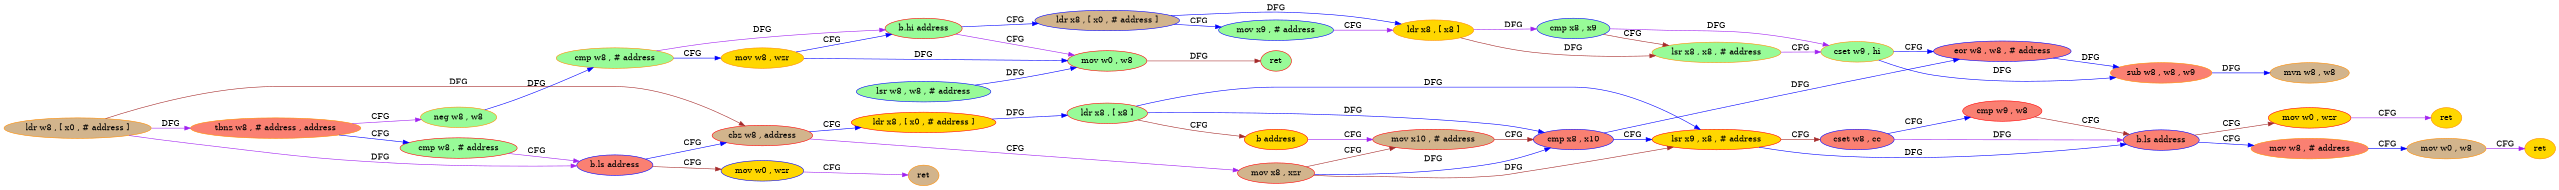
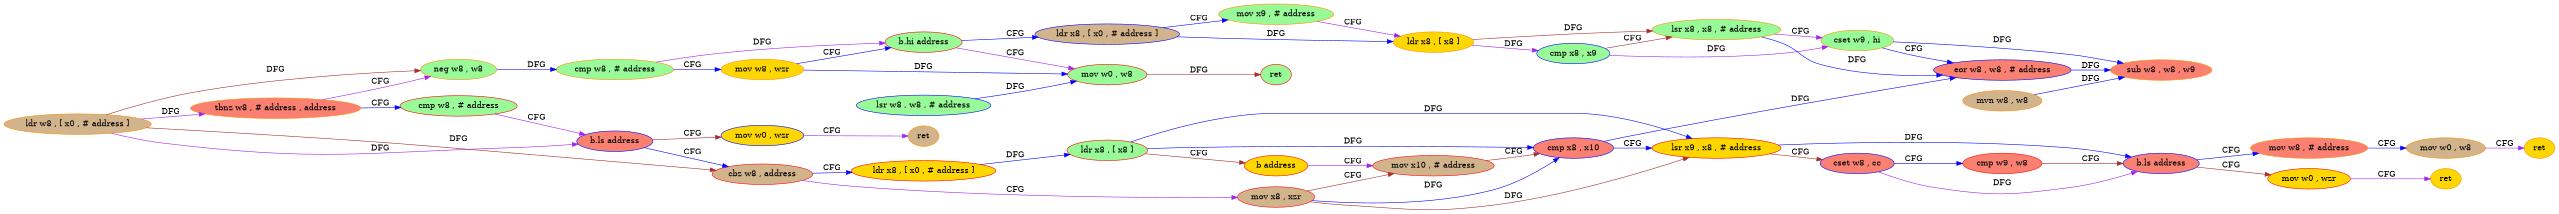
node "mov x9 , # address": color blue -> darkorange
edge "lsr x8 , x8 , # address" -> "eor w8 , w8 , # address": added, label "DFG"
edge "sub w8 , w8 , w9" -> "mvn w8 , w8": reversed
edge "ldr w8 , [ x0 , # address ]" -> "neg w8 , w8": added, label "DFG"
